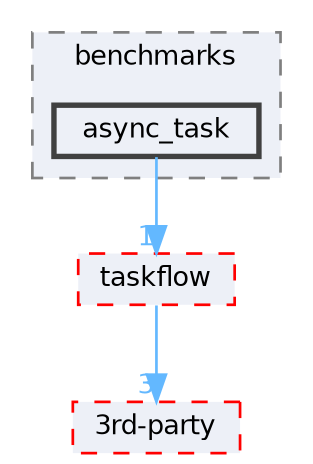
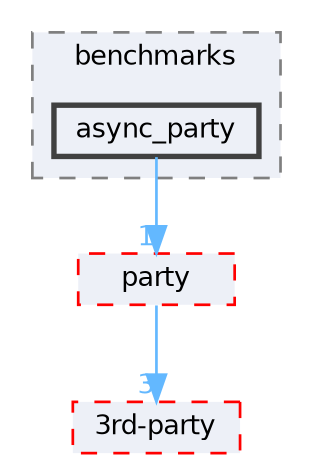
node "async_task": label "async_task" -> "async_party"
node "taskflow": label "taskflow" -> "party"
